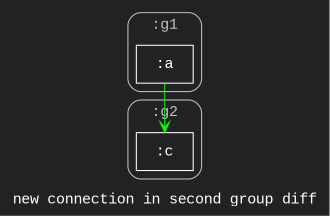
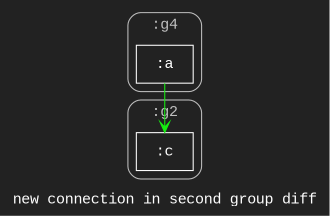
cluster ":g1": label ":g1" -> ":g4"
